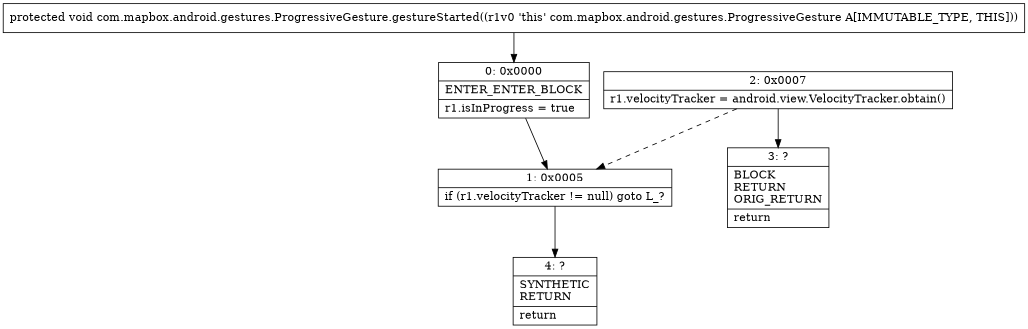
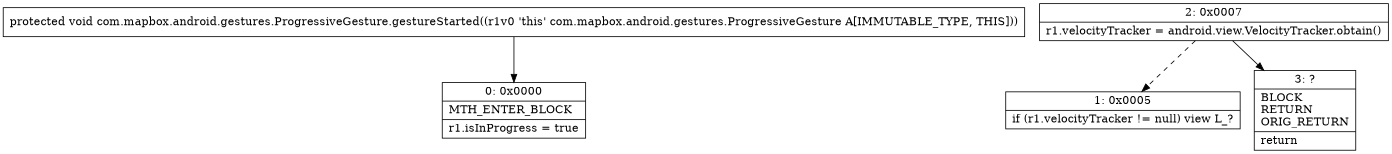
node "0: 0x0000": text "ENTER_ENTER_BLOCK" -> "MTH_ENTER_BLOCK"
edge "0: 0x0000" -> "1: 0x0005": removed
node "1: 0x0005": text "if (r1.velocityTracker != null) goto L_?" -> "if (r1.velocityTracker != null) view L_?"
node "4: ?": removed
